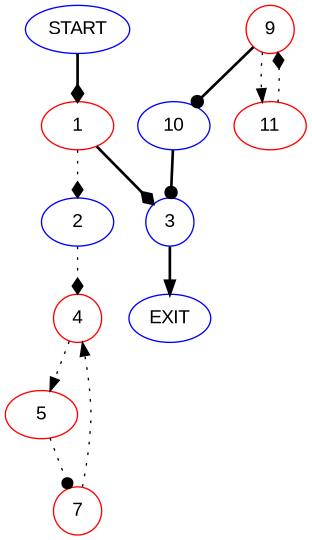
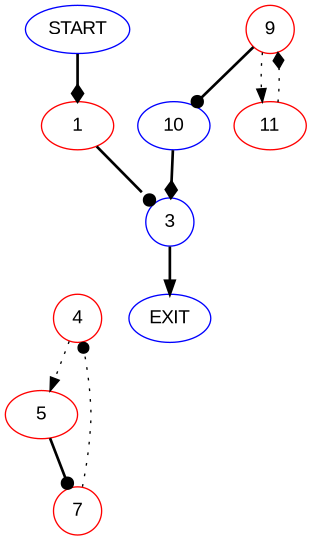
edge "1" -> "3": arrowhead diamond -> dot
edge "10" -> "3": arrowhead dot -> diamond
node "2": removed
edge "7" -> "4": arrowhead normal -> dot
edge "5" -> "7": style dotted -> bold
